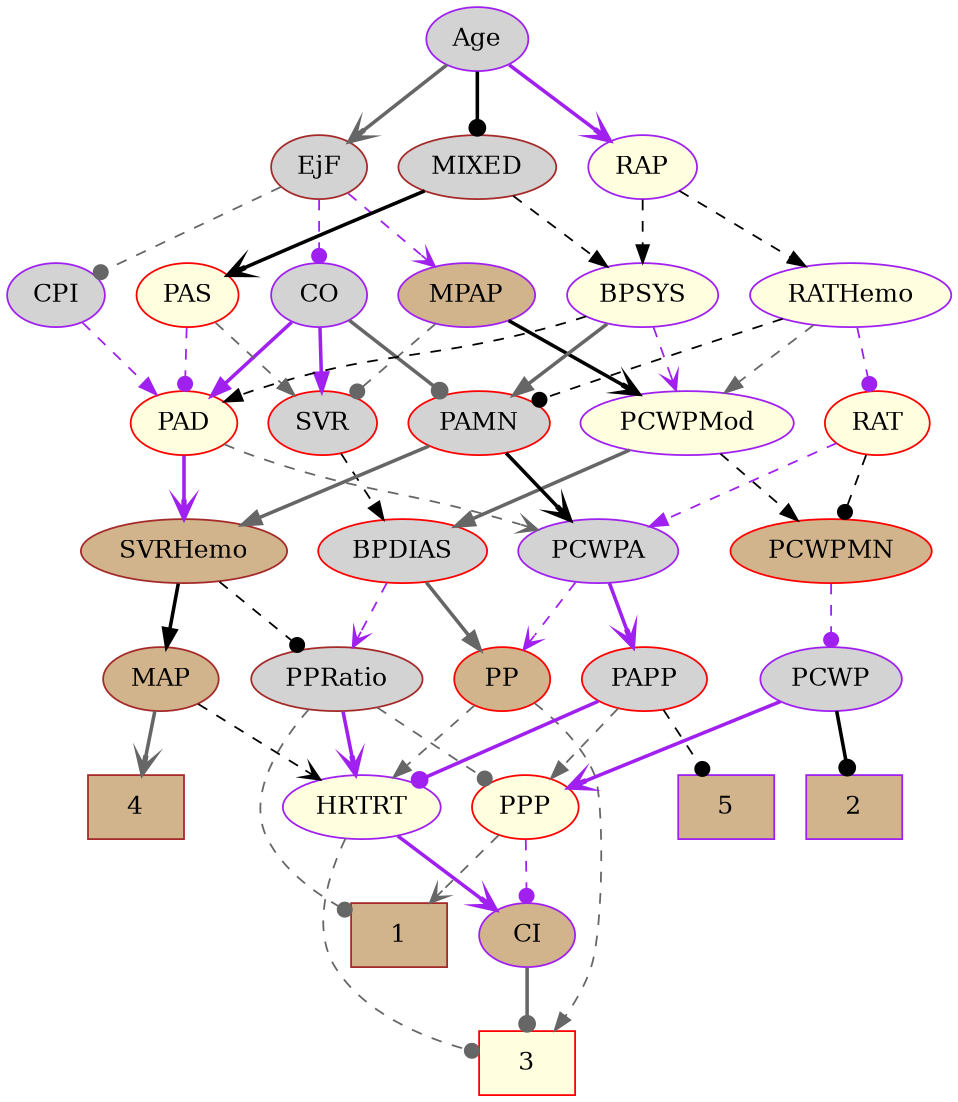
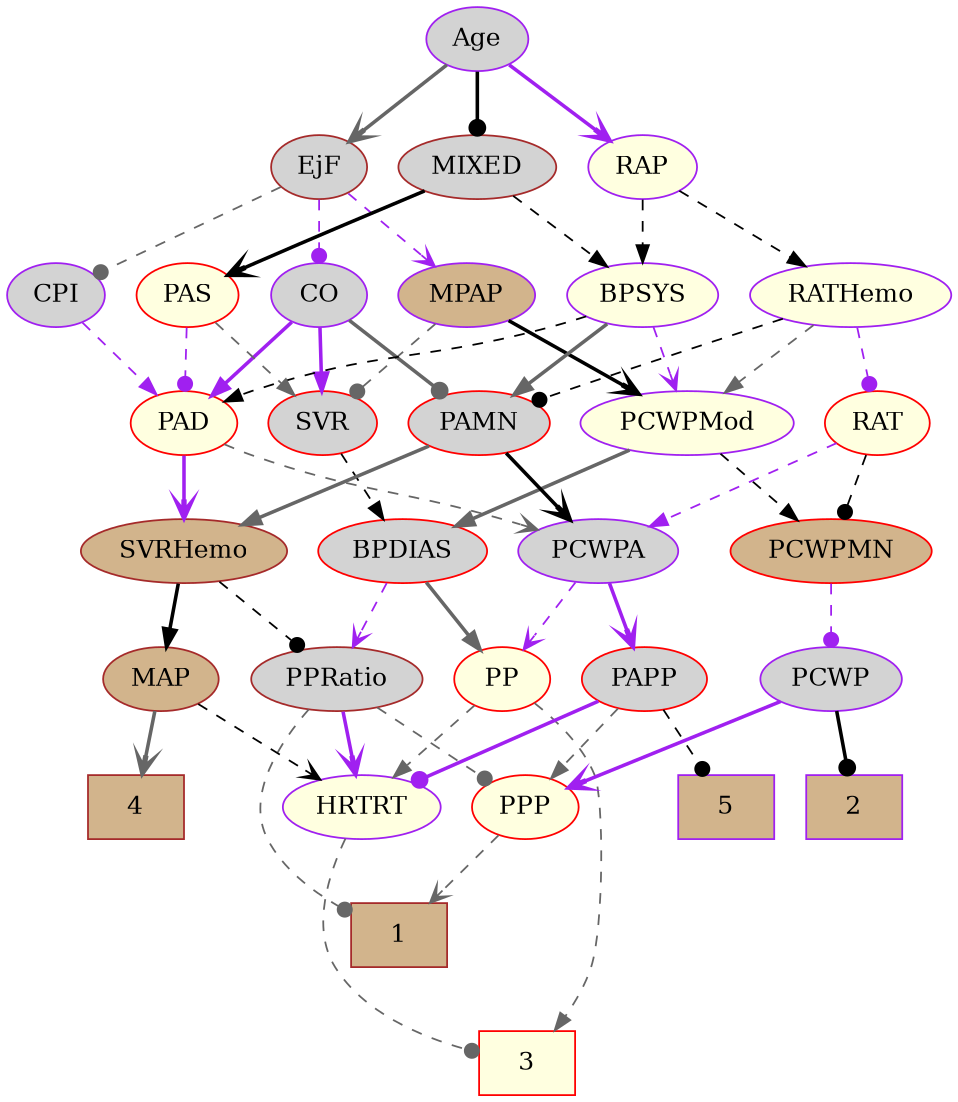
node "PP": fillcolor tan -> lightyellow
node "CI": removed
